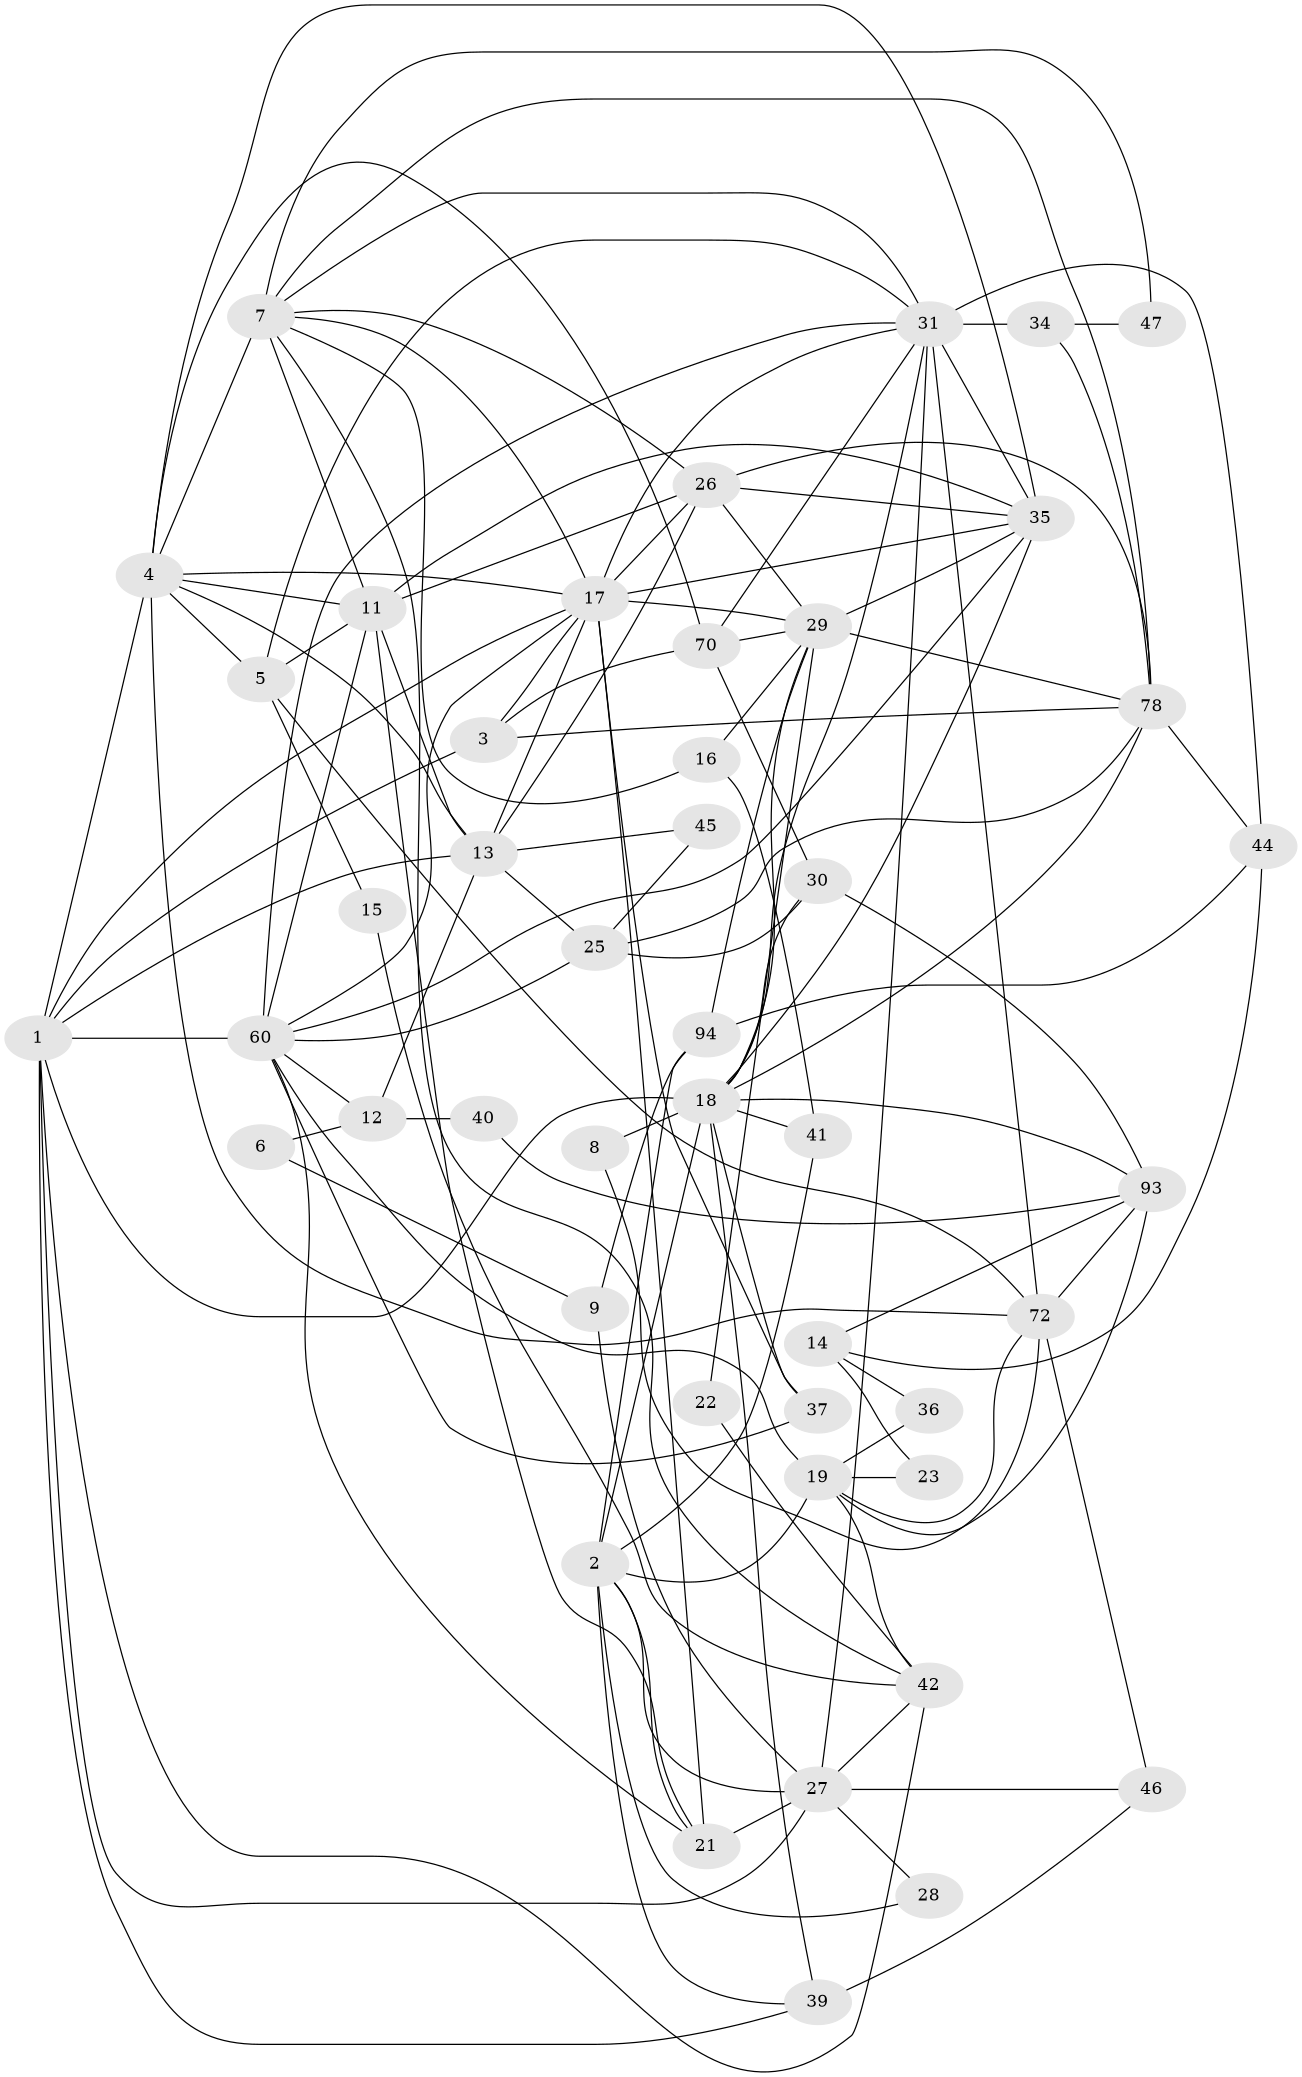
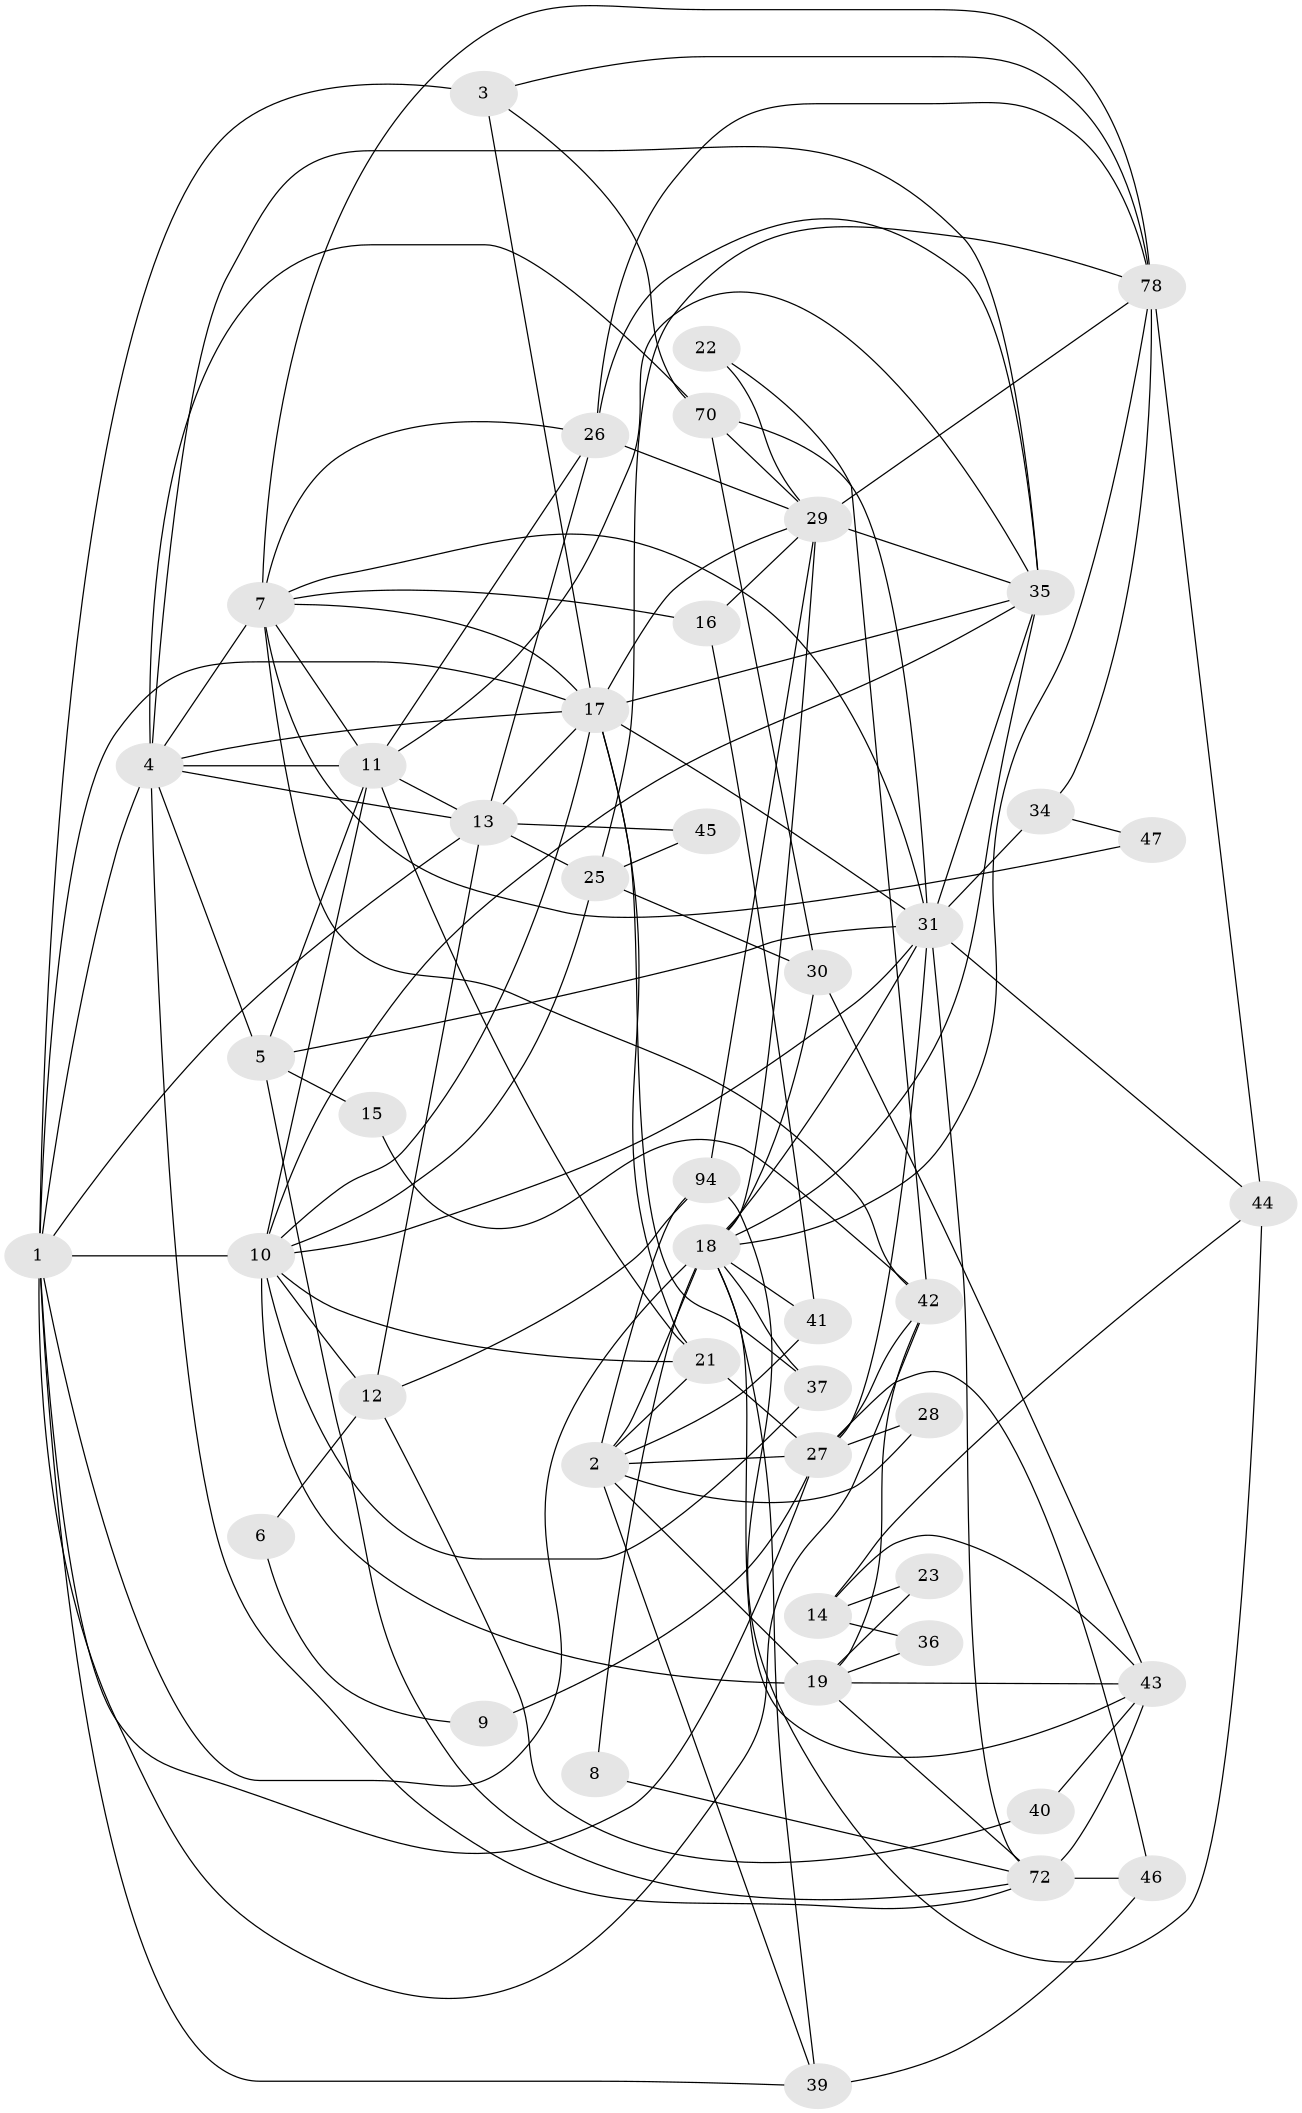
edge "26" -- "17": removed
node "60": label "60" -> "10"
edge "94" -- "9": now "94" -- "12"
node "93": label "93" -> "43"
